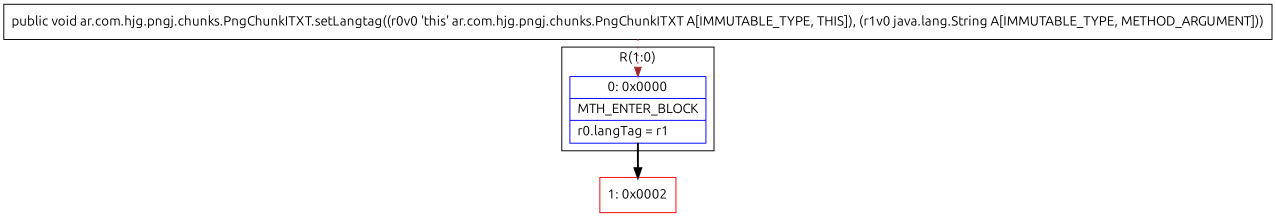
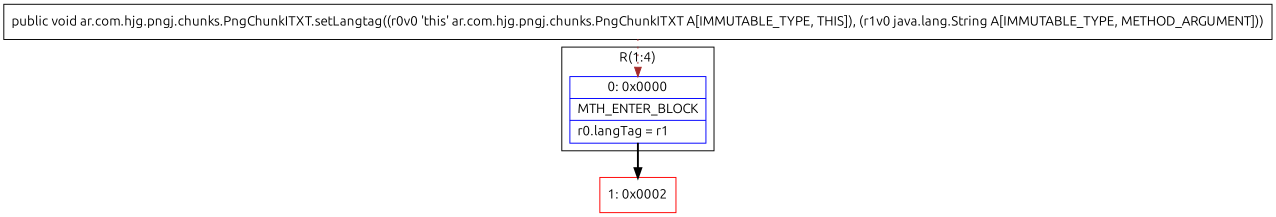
cluster "R(1:0)": label "R(1:0)" -> "R(1:4)"
